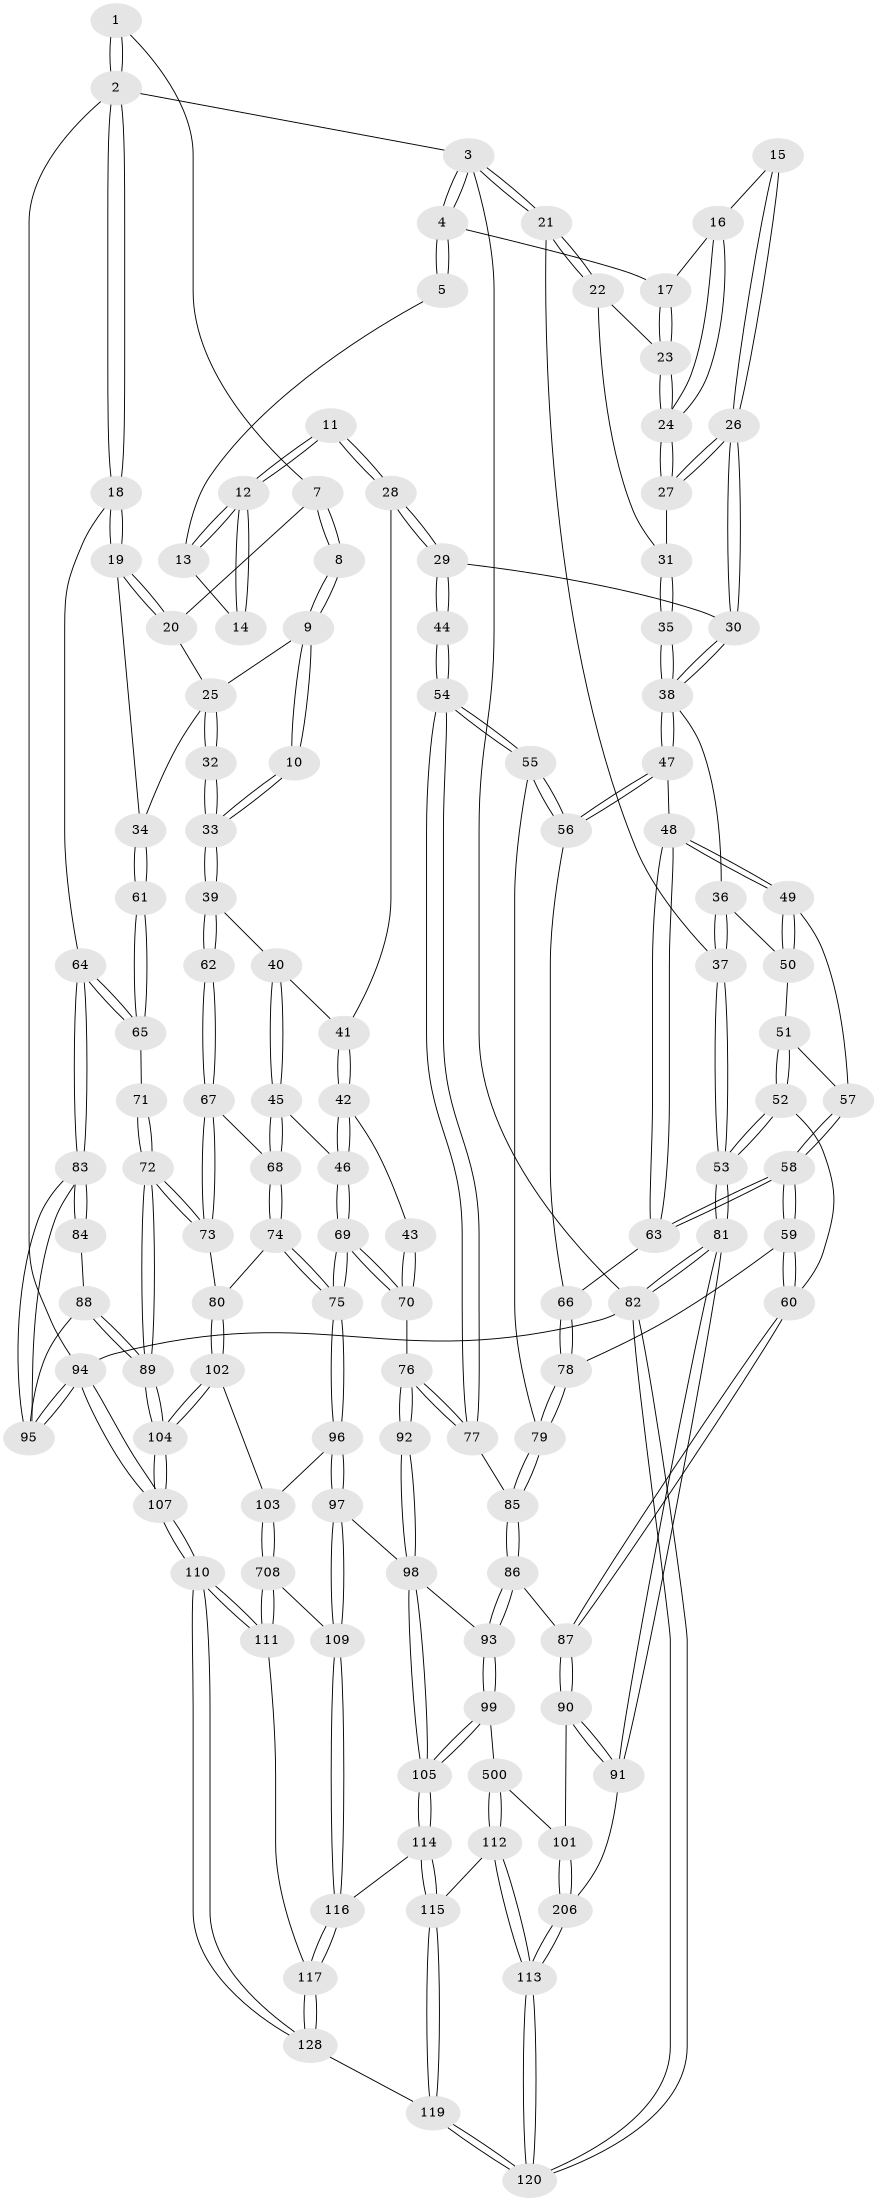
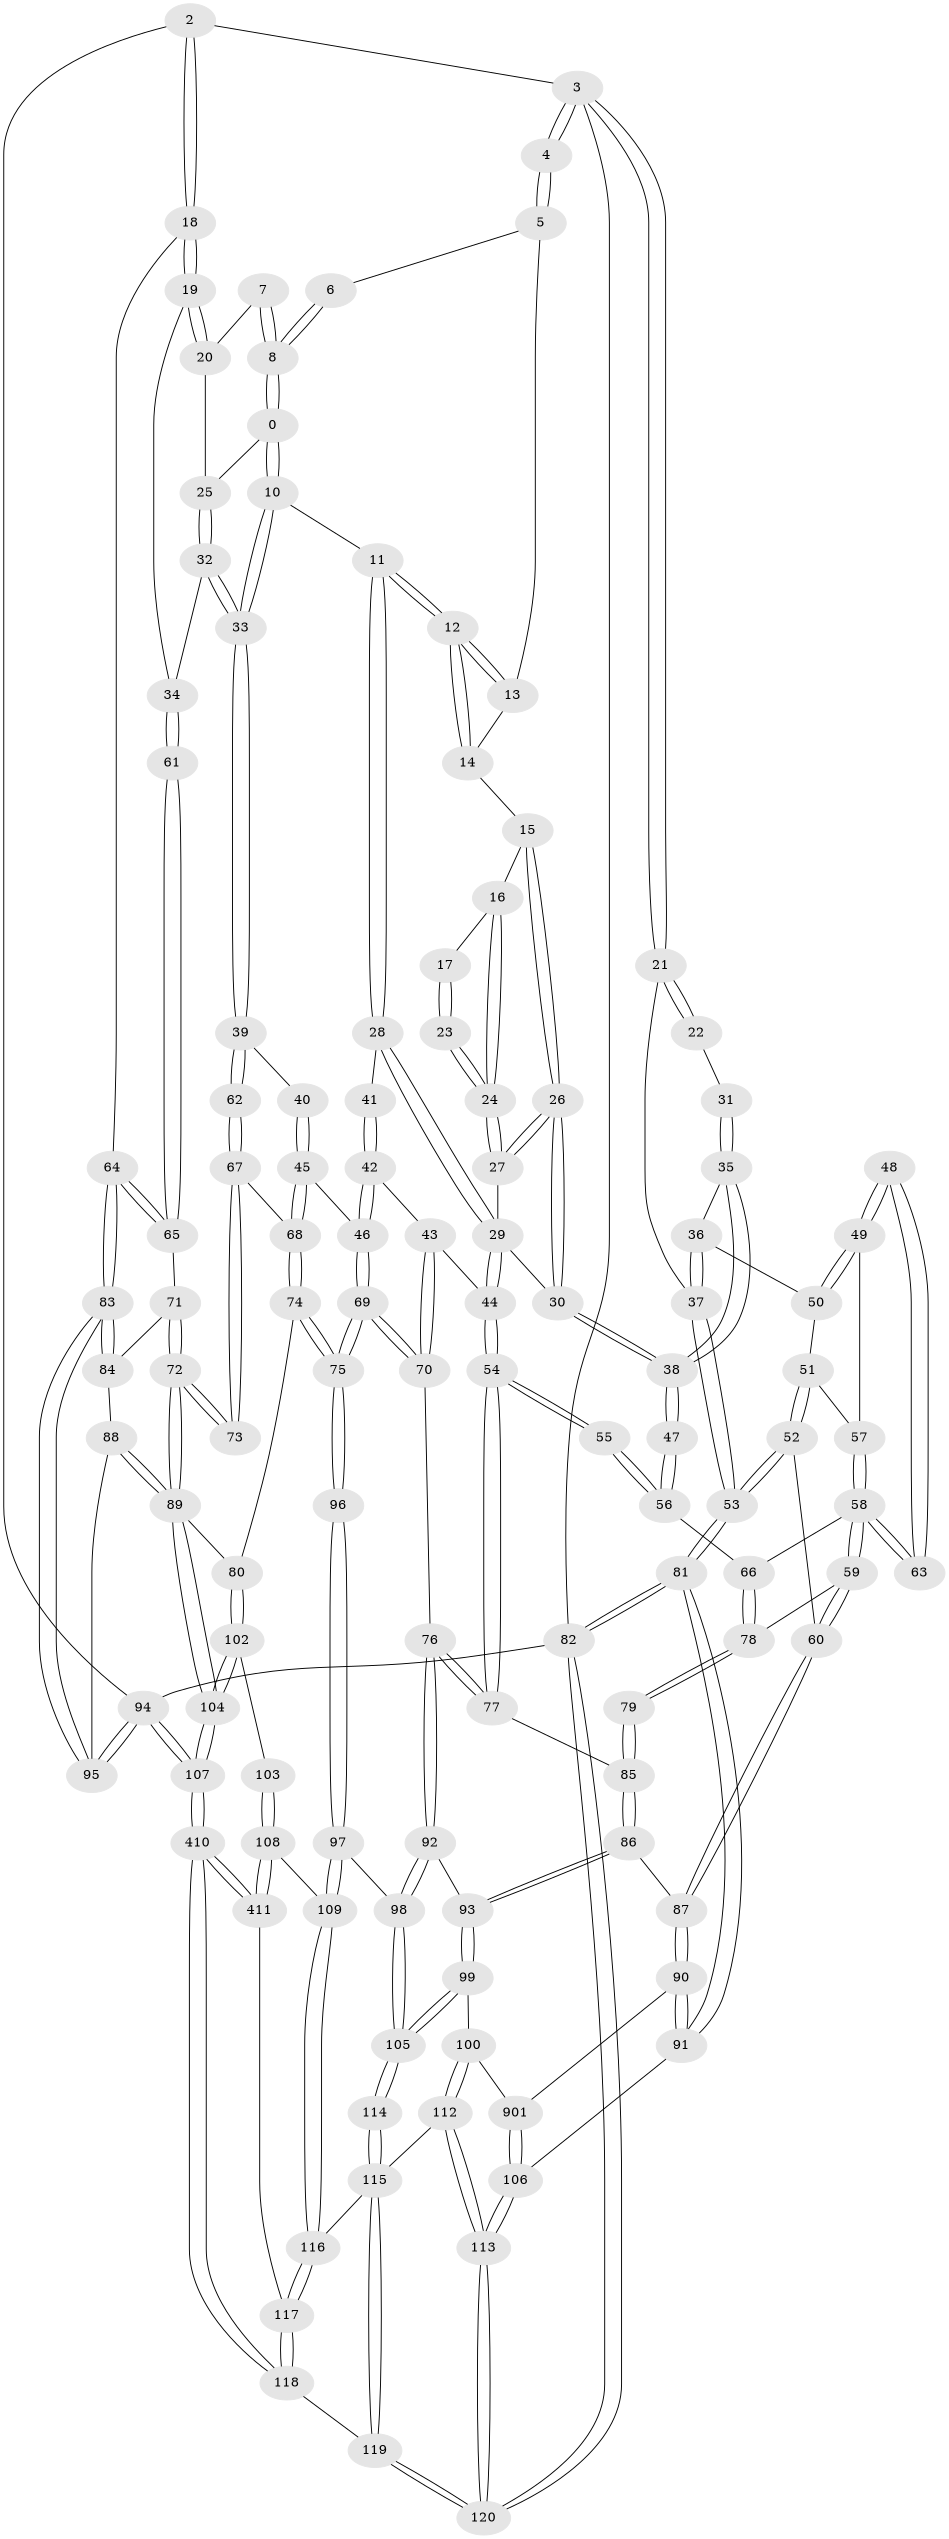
node "1": removed
edge "4" -- "17": removed
node "6": added
edge "22" -- "23": removed
edge "10" -- "11": added
edge "27" -- "31": now "27" -- "29"
node "9": label "9" -> "0"
edge "25" -- "34": now "32" -- "34"
edge "38" -- "36": now "35" -- "36"
edge "14" -- "15": added
edge "47" -- "48": removed
edge "40" -- "41": removed
edge "55" -- "79": removed
edge "73" -- "80": now "89" -- "80"
edge "43" -- "44": added
edge "63" -- "66": now "58" -- "66"
edge "71" -- "84": added
edge "96" -- "103": removed
node "110": label "110" -> "410"
node "708": label "708" -> "108"
edge "98" -- "93": now "92" -- "93"
node "111": label "111" -> "411"
node "500": label "500" -> "100"
node "101": label "101" -> "901"
edge "114" -- "116": now "115" -- "116"
node "206": label "206" -> "106"
node "128": label "128" -> "118"
